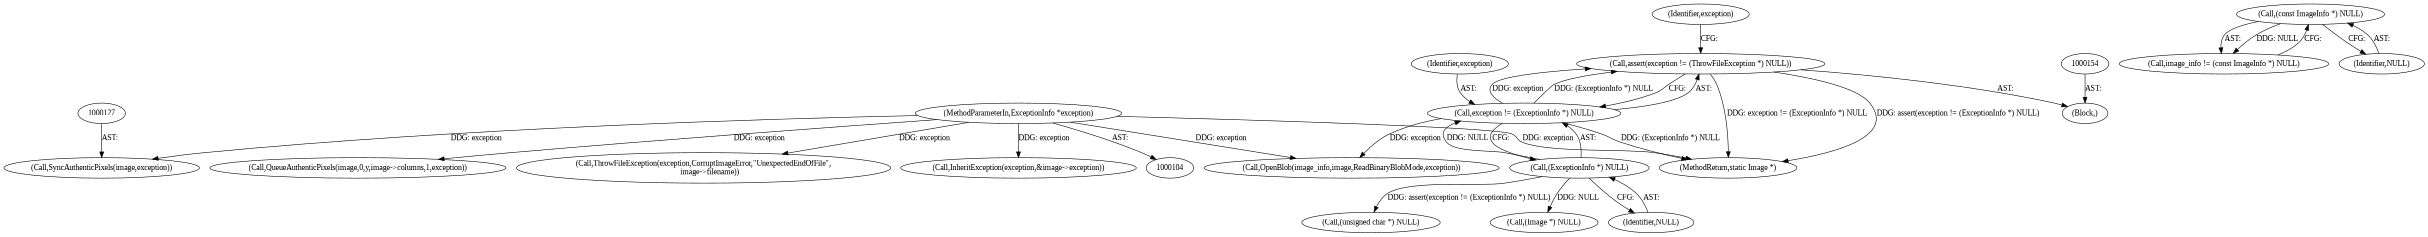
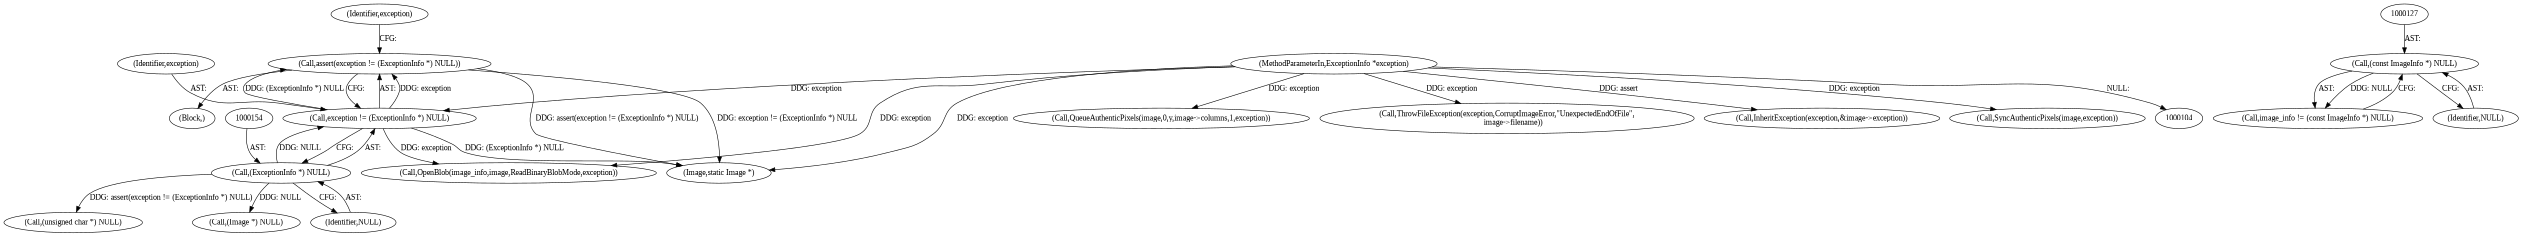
node "(Call,assert(exception != (ThrowFileException *) NULL))": label "(Call,assert(exception != (ThrowFileException *) NULL))" -> "(Call,assert(exception != (ExceptionInfo *) NULL))"
edge "(MethodParameterIn,ExceptionInfo *exception)" -> "(Call,exception != (ExceptionInfo *) NULL)": added, label "DDG: exception"
edge "1000154" -> "(Block,)": now "1000154" -> "(Call,(ExceptionInfo *) NULL)"
edge "1000127" -> "(Call,SyncAuthenticPixels(image,exception))": now "1000127" -> "(Call,(const ImageInfo *) NULL)"
edge "(MethodParameterIn,ExceptionInfo *exception)" -> "(Call,InheritException(exception,&image->exception))": label "DDG: exception" -> "DDG: assert"
edge "(MethodParameterIn,ExceptionInfo *exception)" -> "1000104": label "AST: " -> "NULL: "
node "(MethodReturn,static Image *)": label "(MethodReturn,static Image *)" -> "(Image,static Image *)"
